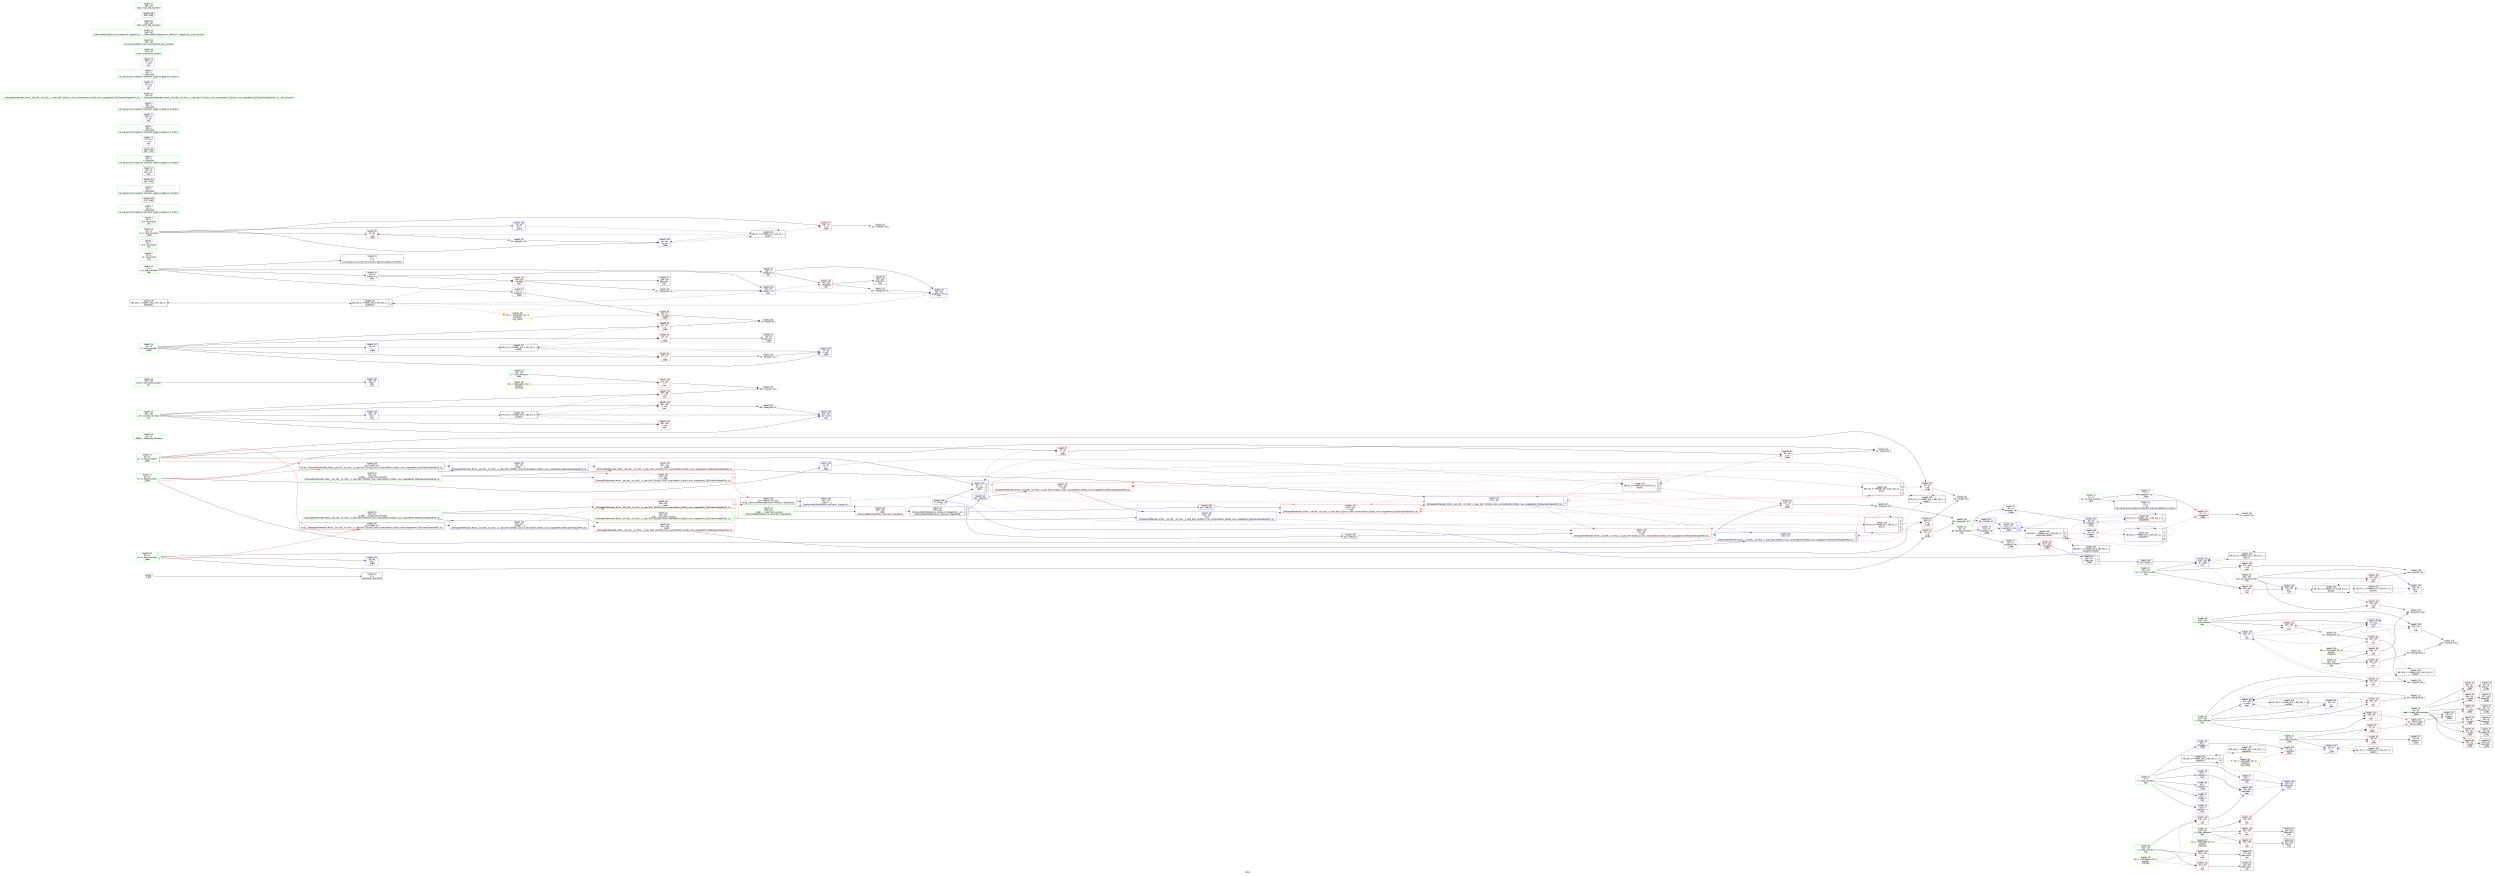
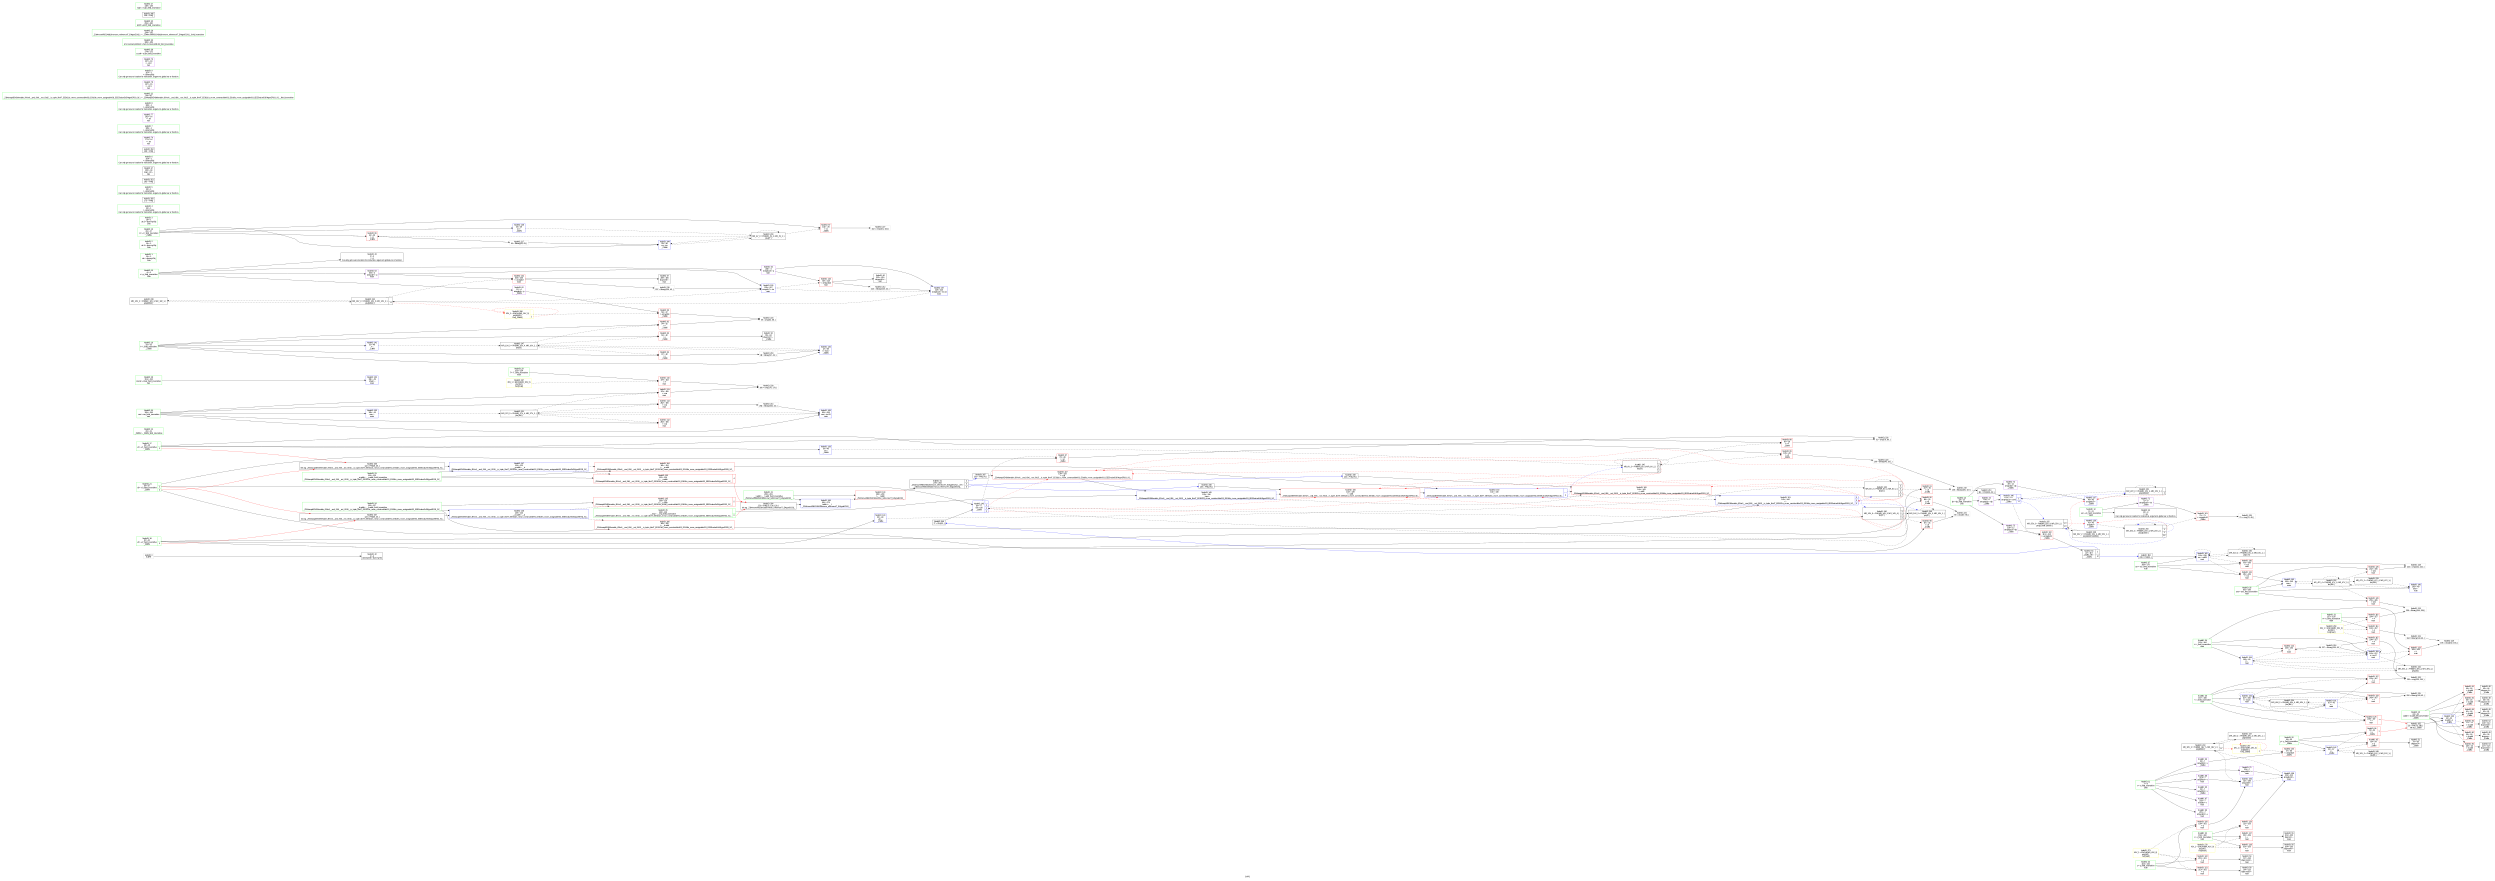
edge "NodeID: 166" -> "NodeID: 246": now "NodeID: 140" -> "NodeID: 246"
